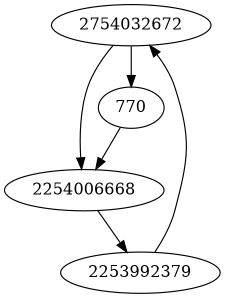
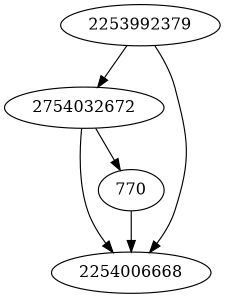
edge "2254006668" -> "2253992379": reversed
